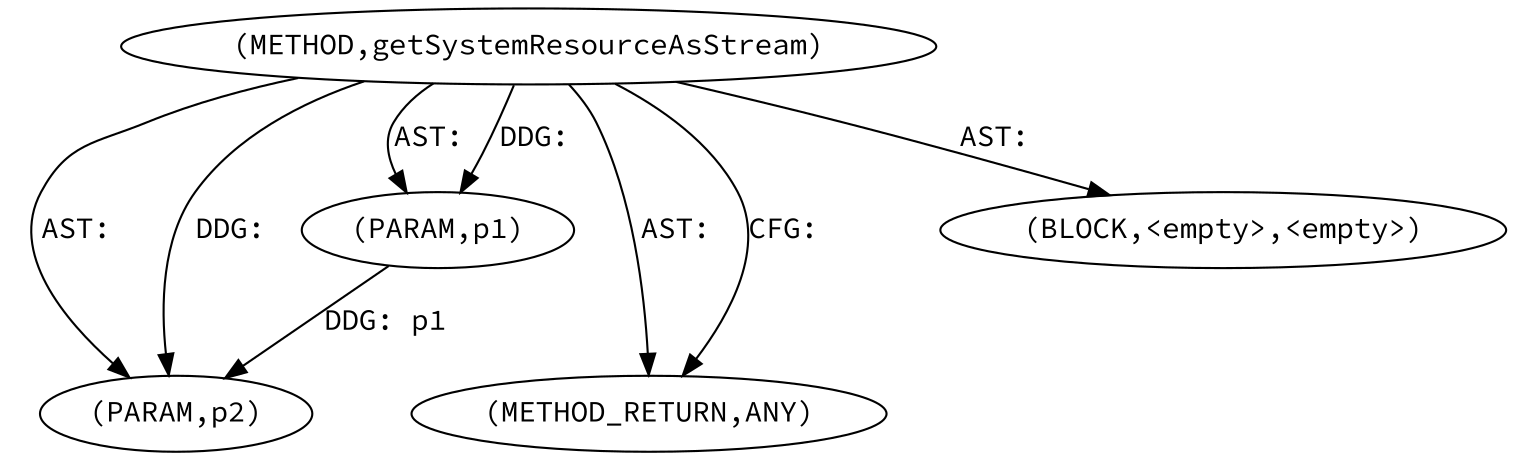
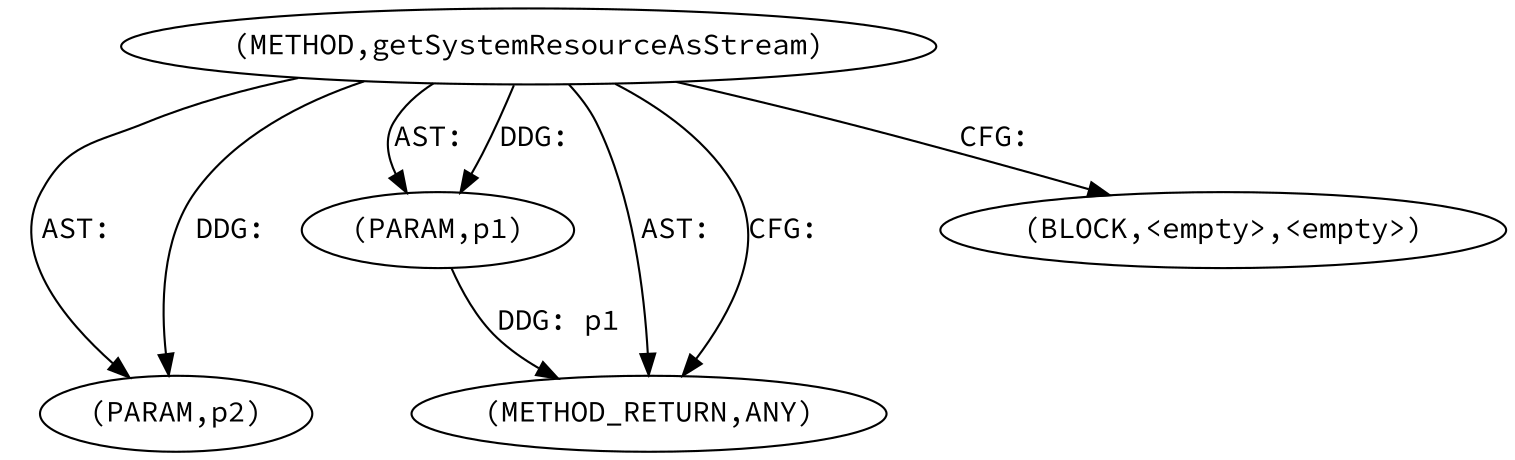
edge "(METHOD,getSystemResourceAsStream)" -> "(BLOCK,<empty>,<empty>)": label "AST: " -> "CFG: "
edge "(PARAM,p1)" -> "(PARAM,p2)": now "(PARAM,p1)" -> "(METHOD_RETURN,ANY)"
